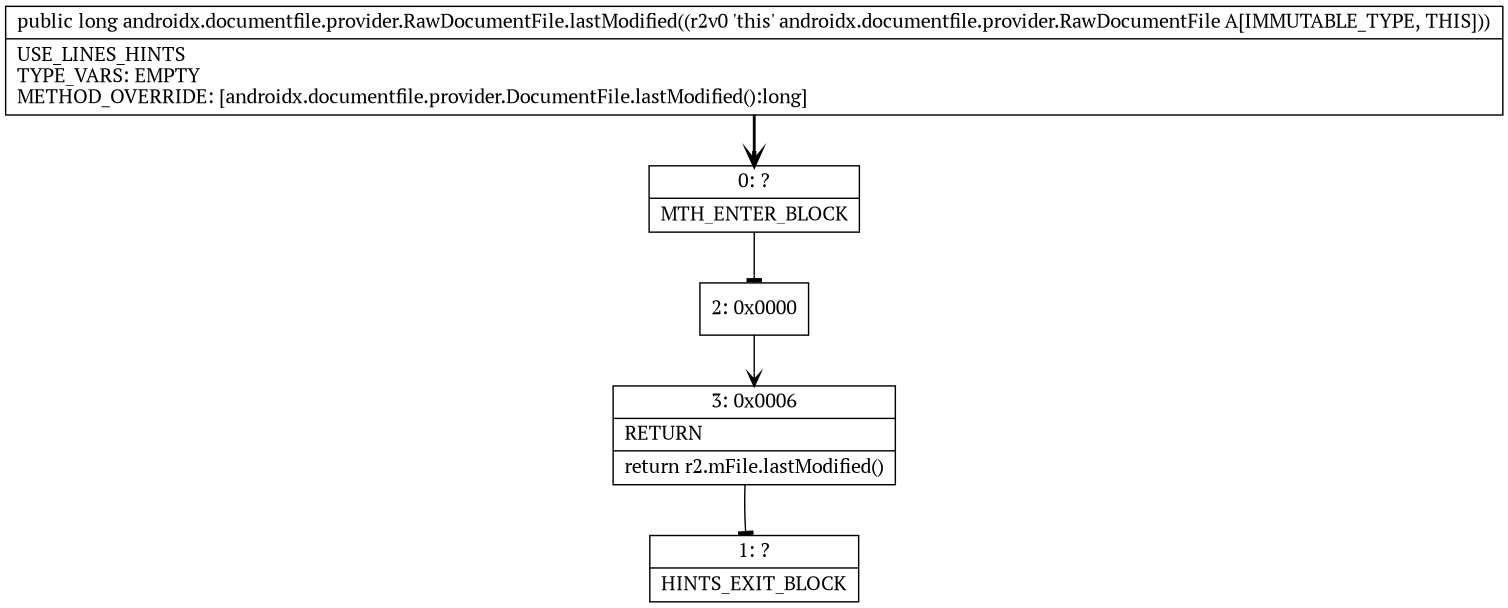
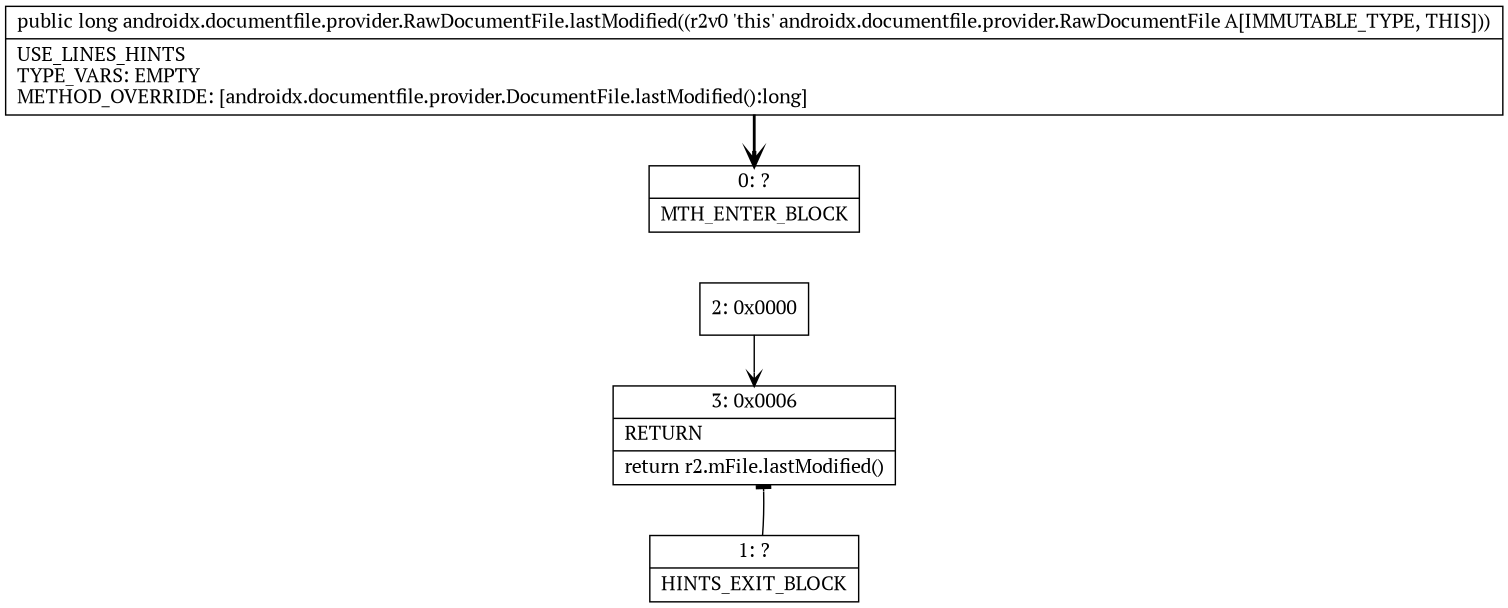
edge "0: ?" -> "2: 0x0000": removed
edge "3: 0x0006" -> "1: ?": reversed
